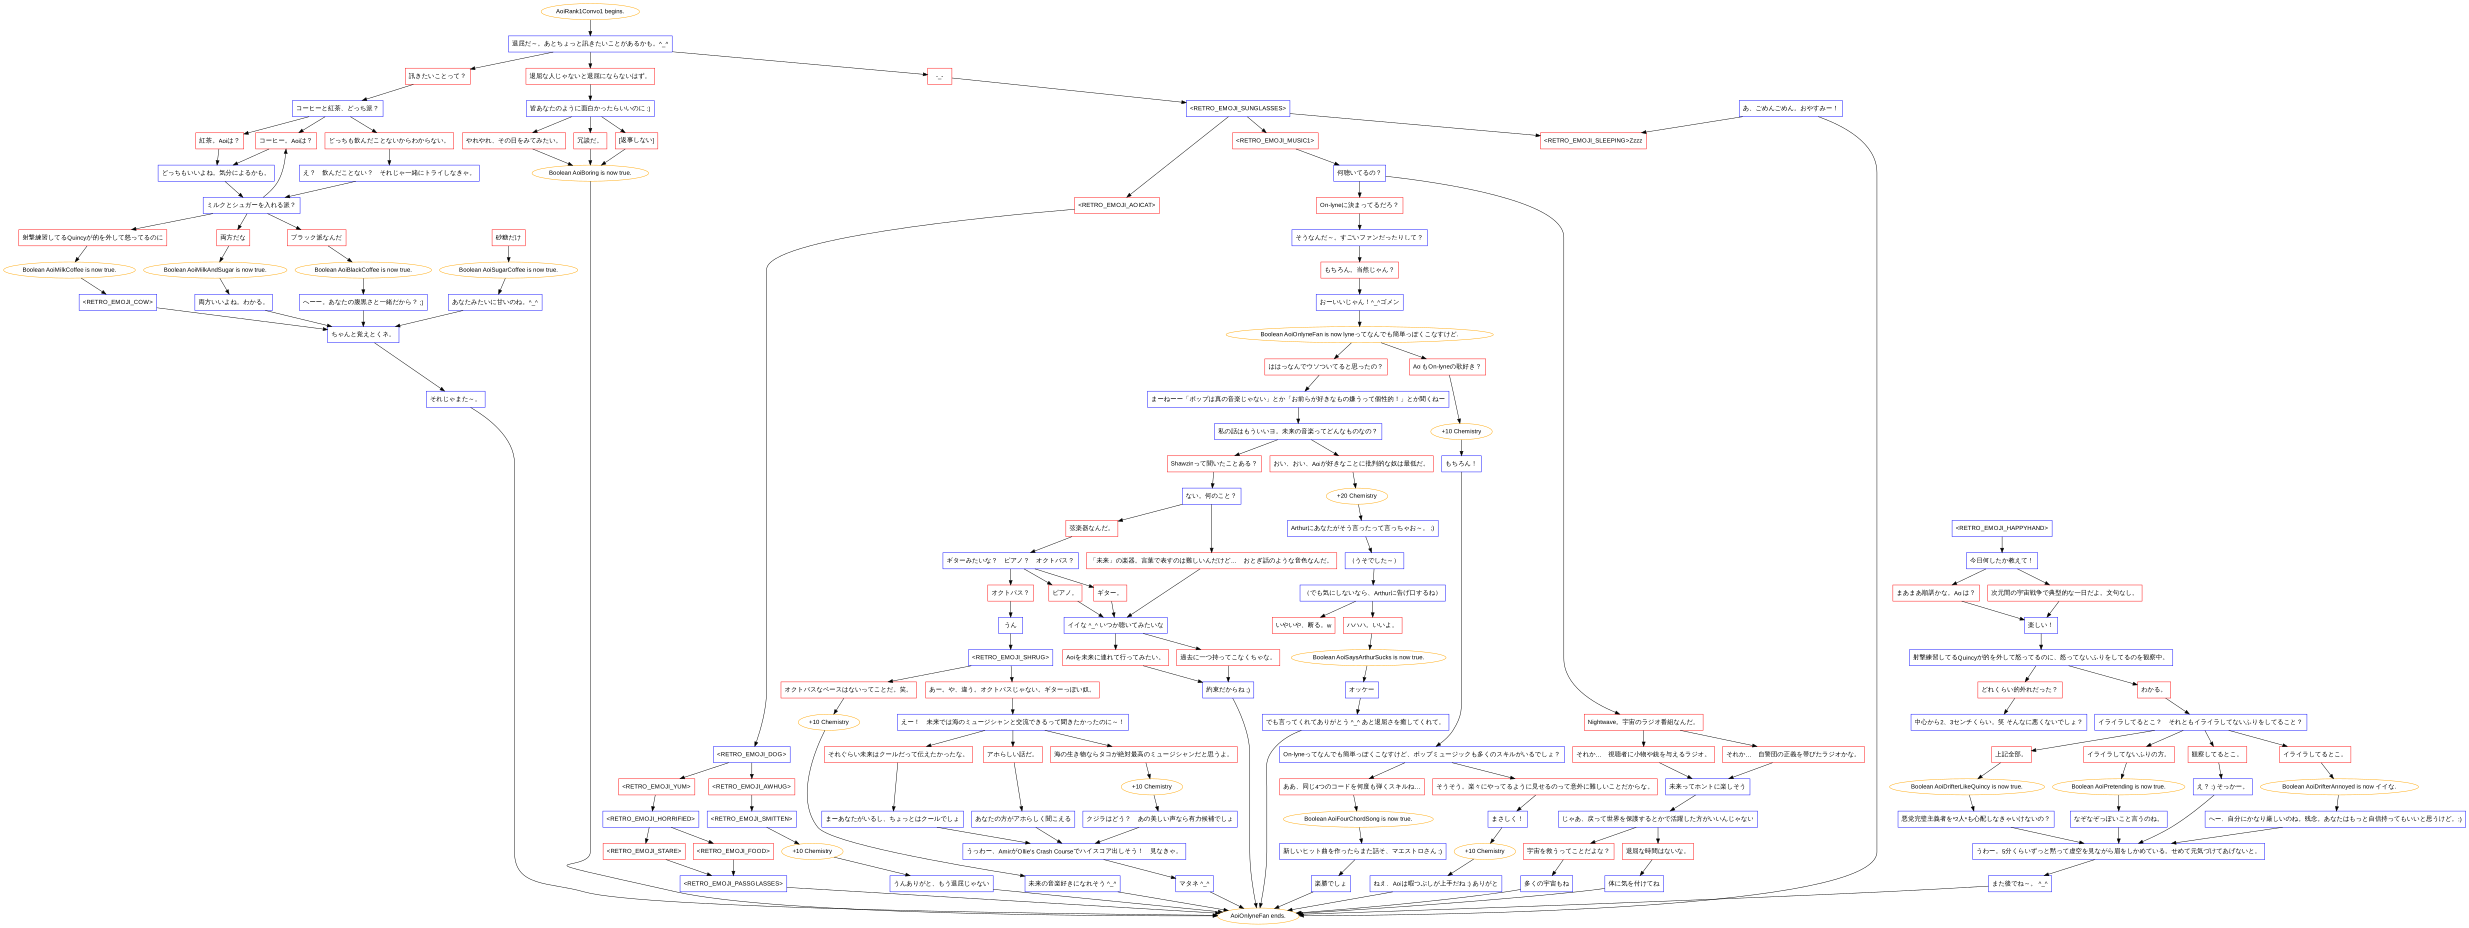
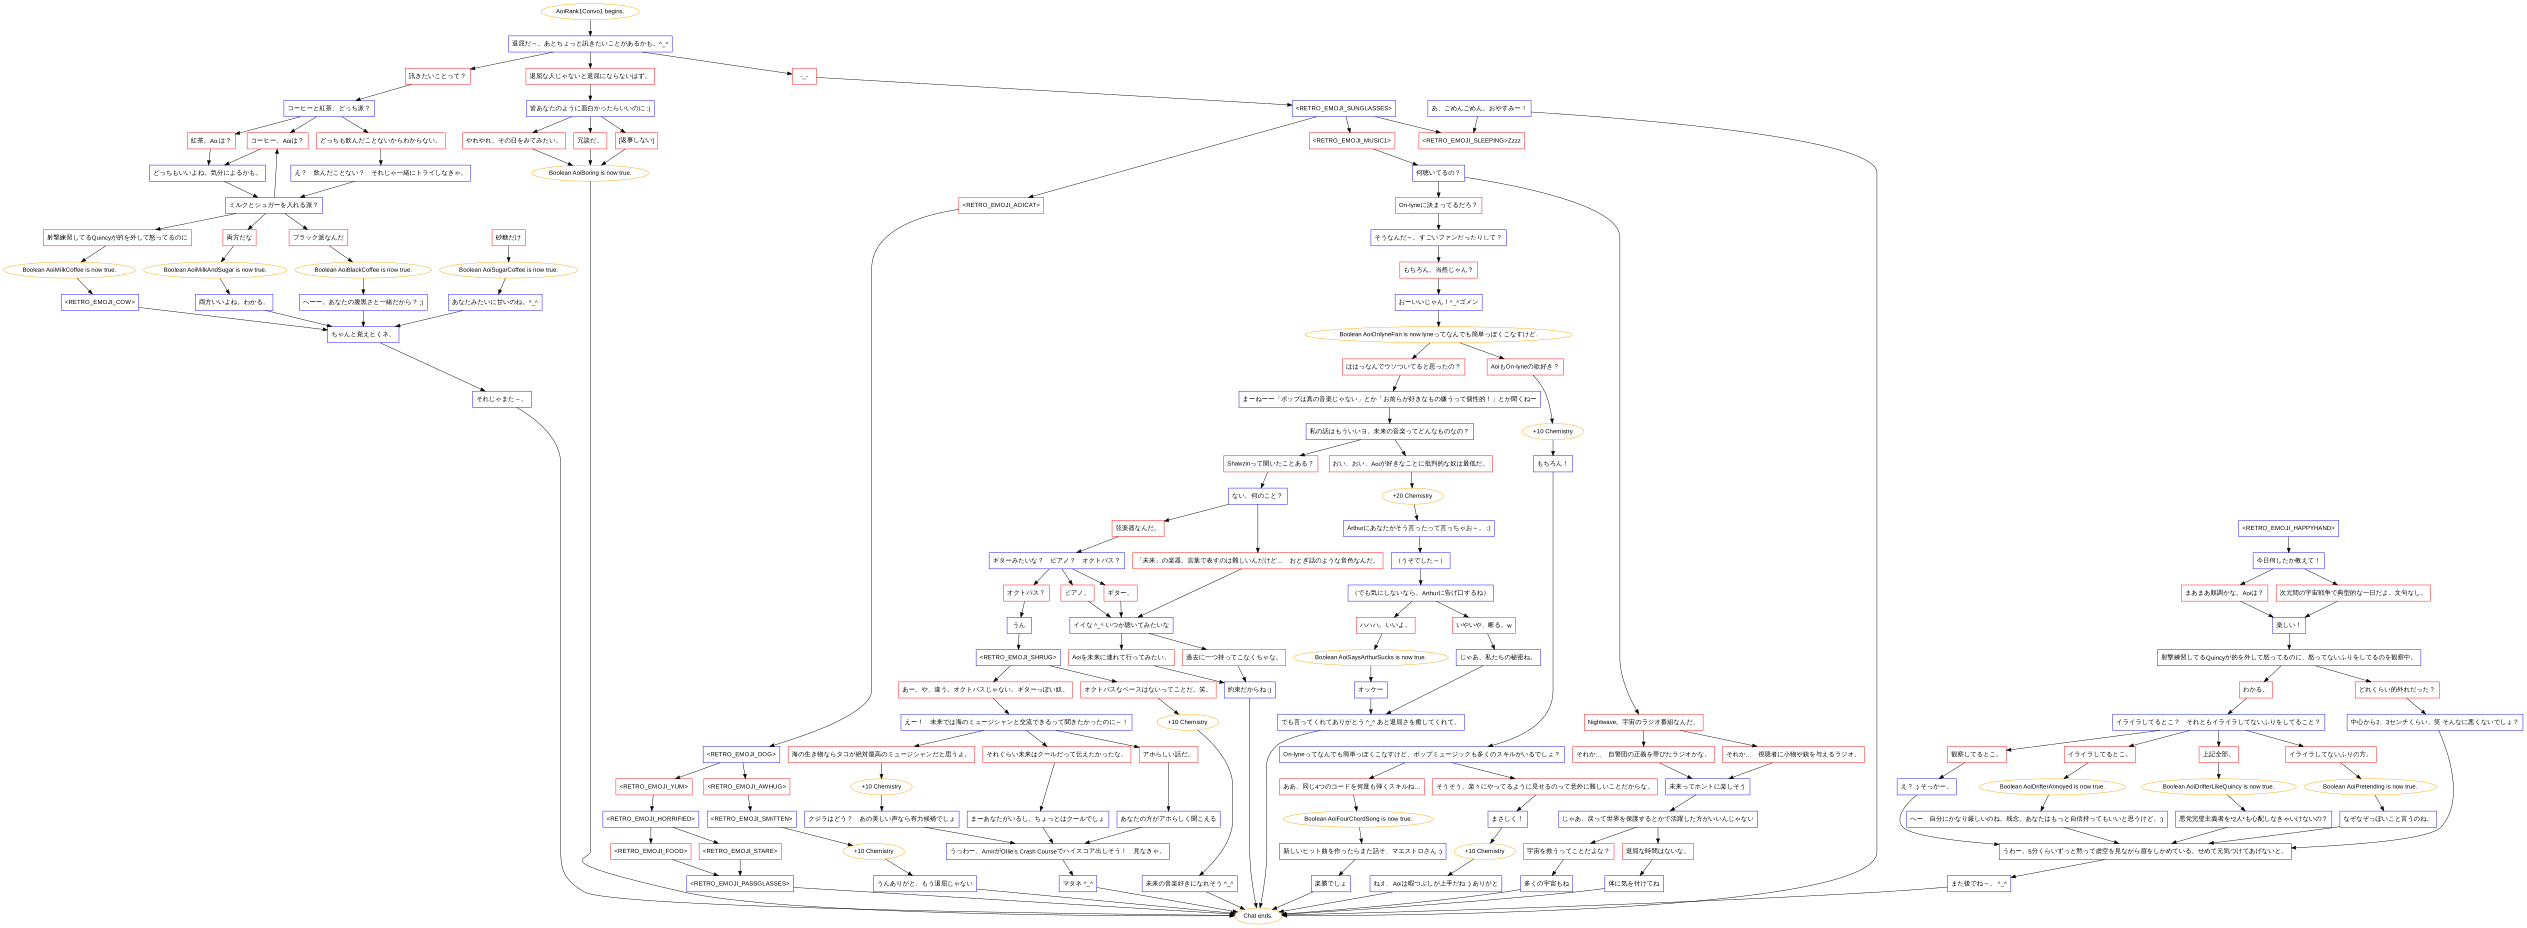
node "じゃあ、私たちの秘密ね。": added
node "Boolean AoiDrifterAnnoyed is now イイな.": label "Boolean AoiDrifterAnnoyed is now イイな." -> "Boolean AoiDrifterAnnoyed is now true."
edge "中心から2、3センチくらい。笑 そんなに悪くないでしょ？" -> "うわー。5分くらいずっと黙って虚空を見ながら眉をしかめている。せめて元気づけてあげないと。": added
node "AoiOnlyneFan ends.": label "AoiOnlyneFan ends." -> "Chat ends."
